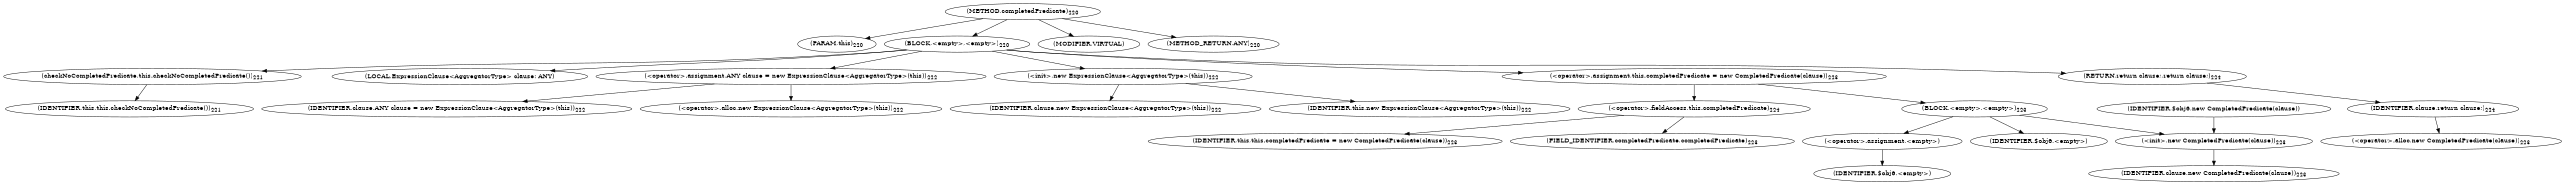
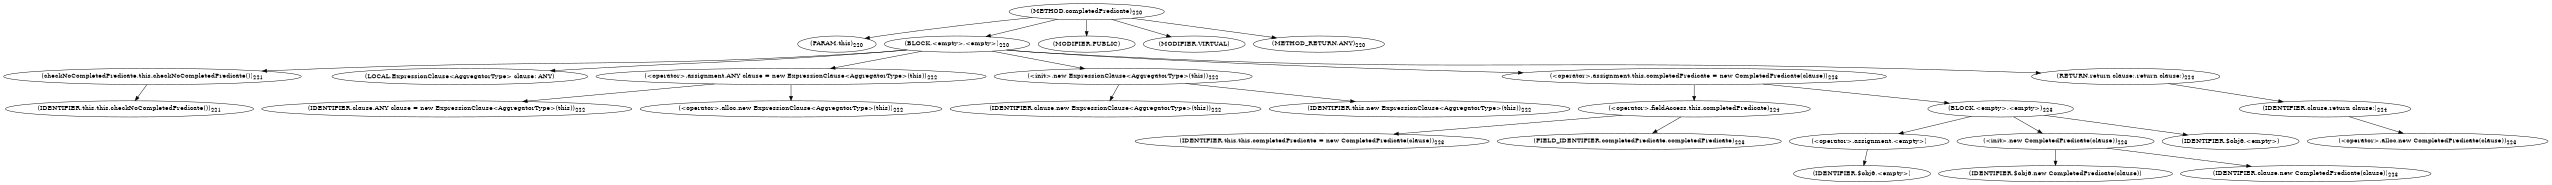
node "(MODIFIER,PUBLIC)": added
edge "(IDENTIFIER,$obj6,new CompletedPredicate(clause))" -> "(<init>,new CompletedPredicate(clause))": reversed
